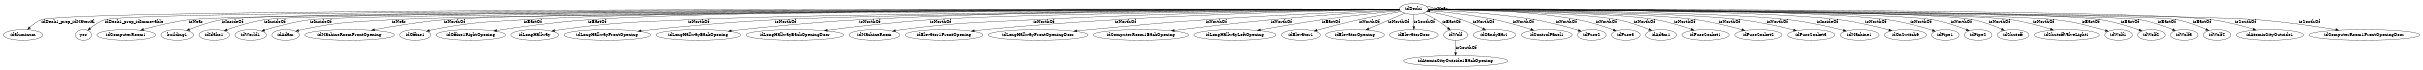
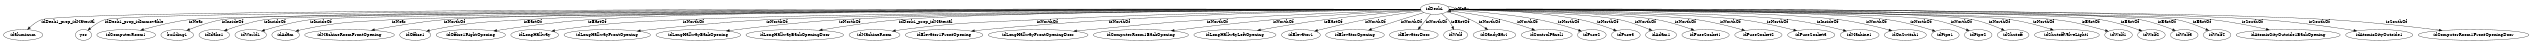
edge "idDesk1" -> "idLongHallwayBackOpeningDoor": label "isNorthOf" -> "idDesk1_prop_idMaterial"
edge "idDesk1" -> "idElevatorDoor": label "isSouthOf" -> "isNorthOf"
node "idOnSwitch6": label "idOnSwitch6" -> "idOnSwitch1"
edge "idWolf" -> "idAtomicCityOutside1BackOpening": now "idDesk1" -> "idAtomicCityOutside1BackOpening"
